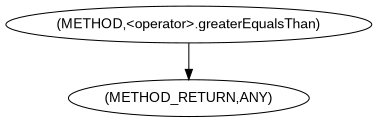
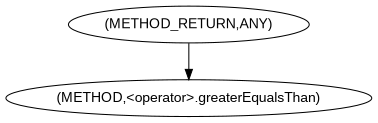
edge "(METHOD,<operator>.greaterEqualsThan)" -> "(METHOD_RETURN,ANY)": reversed
